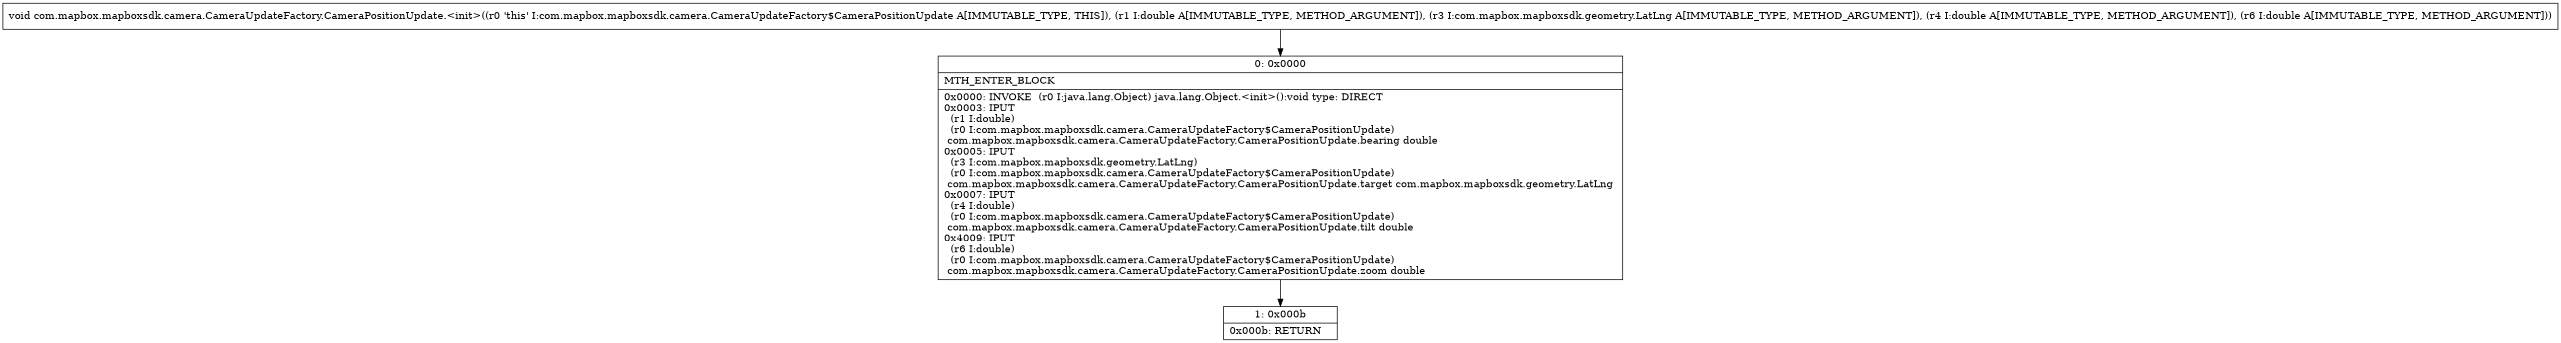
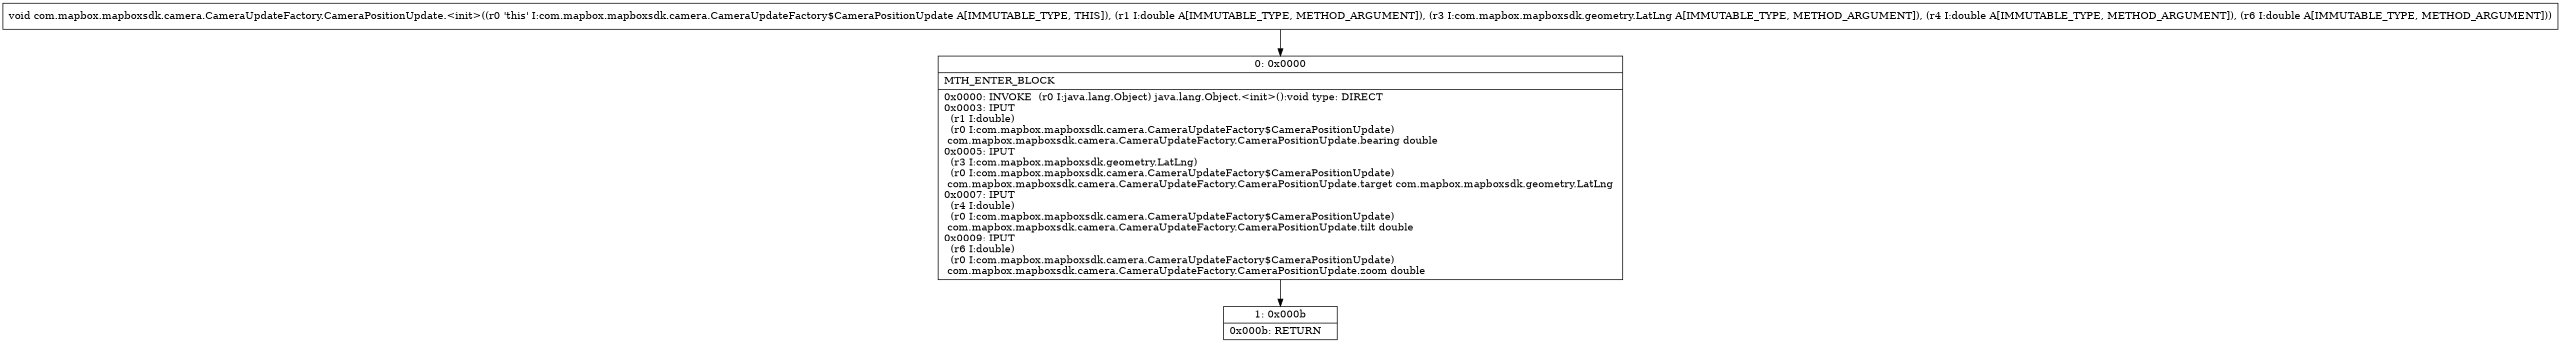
node "0: 0x0000": text "0x4009: IPUT" -> "0x0009: IPUT"
